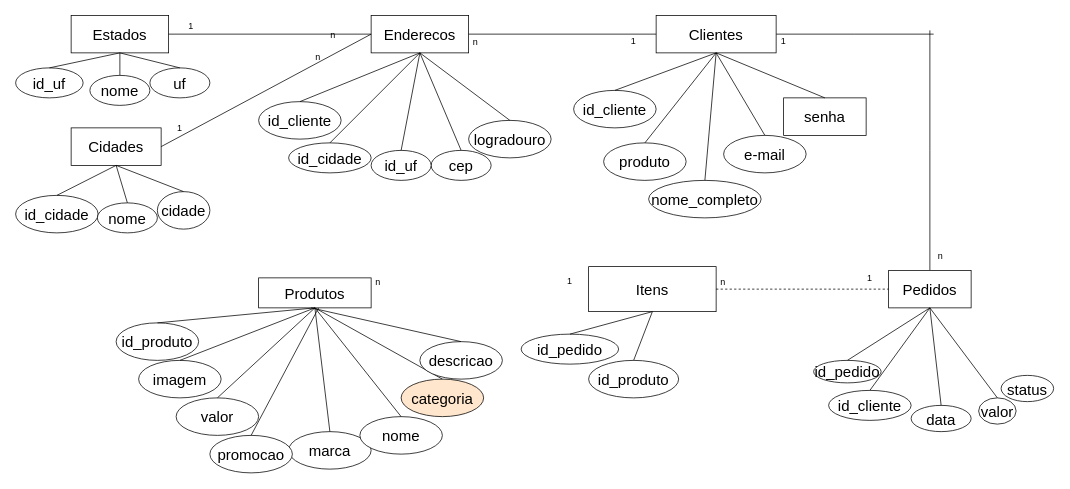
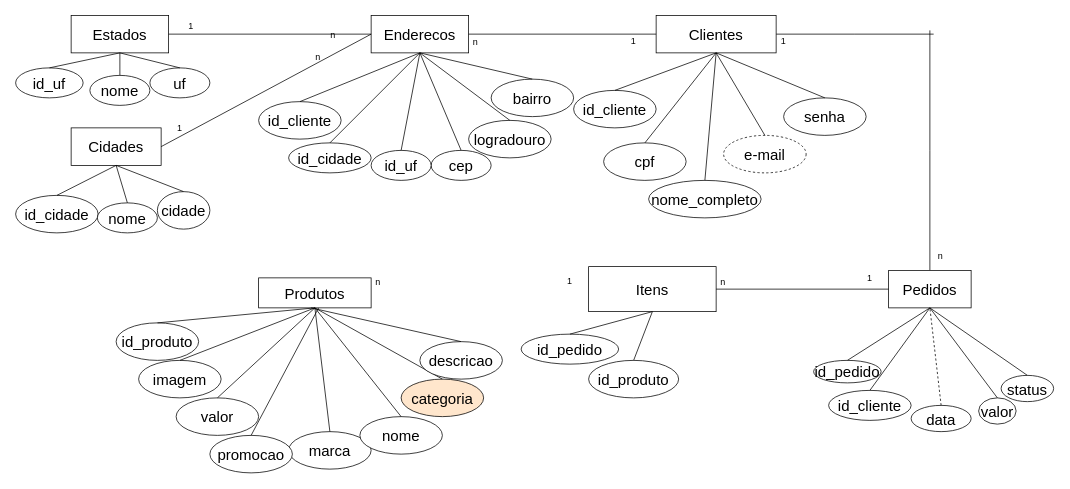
edge "Enderecos" -- "bairro": added
node "bairro": added
node "senha": shape rectangle -> ellipse
node "e-mail": style solid -> dashed
node "produto": label "produto" -> "cpf"
edge "Itens" -- "Pedidos": style dashed -> solid
edge "Pedidos" -- "status": added
edge "Pedidos" -- "data": style solid -> dashed
